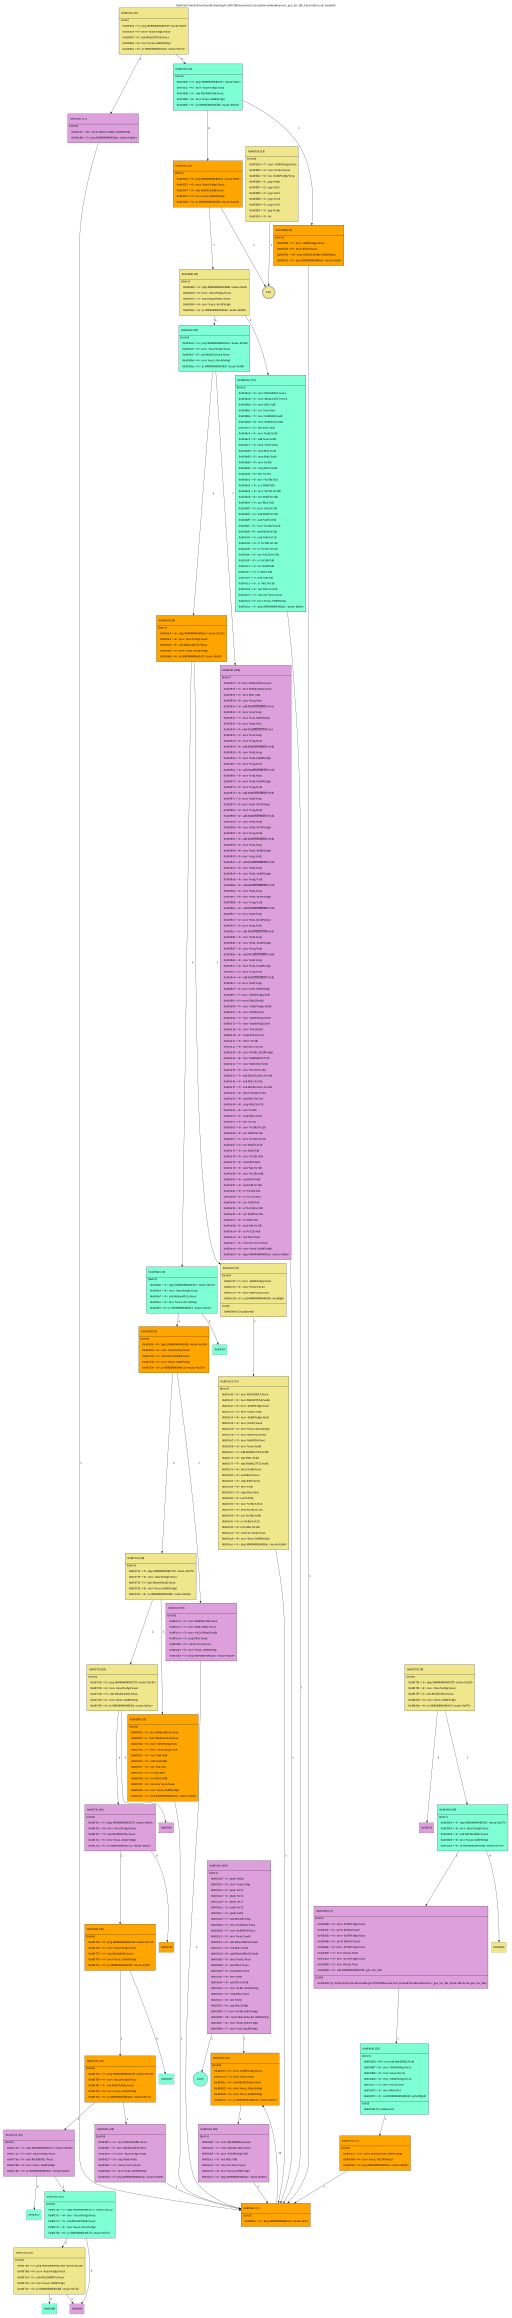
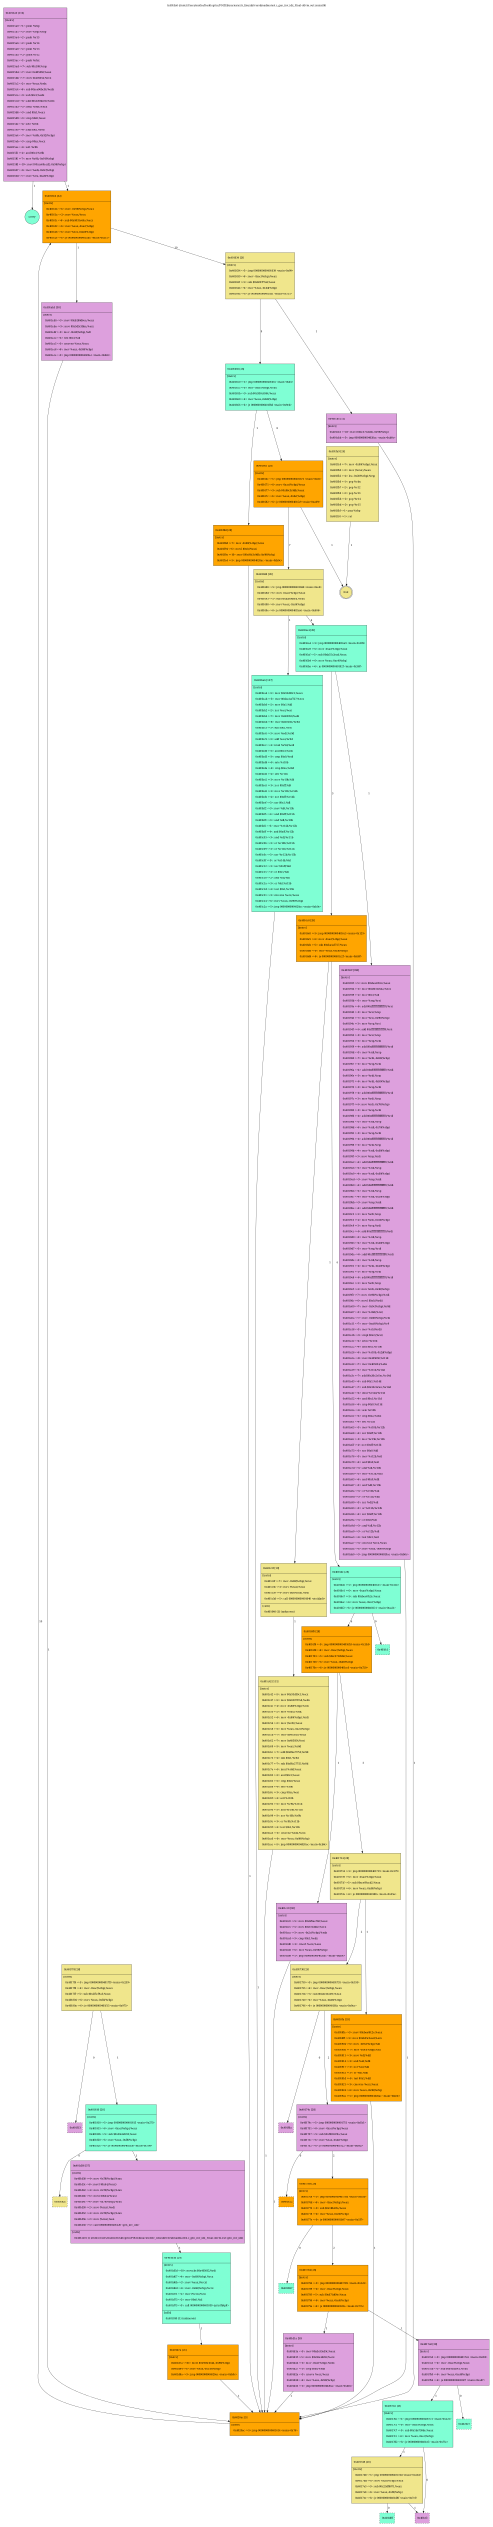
edge "0x401614 [32]" -> "0x401634 [28]": added, label "10"
